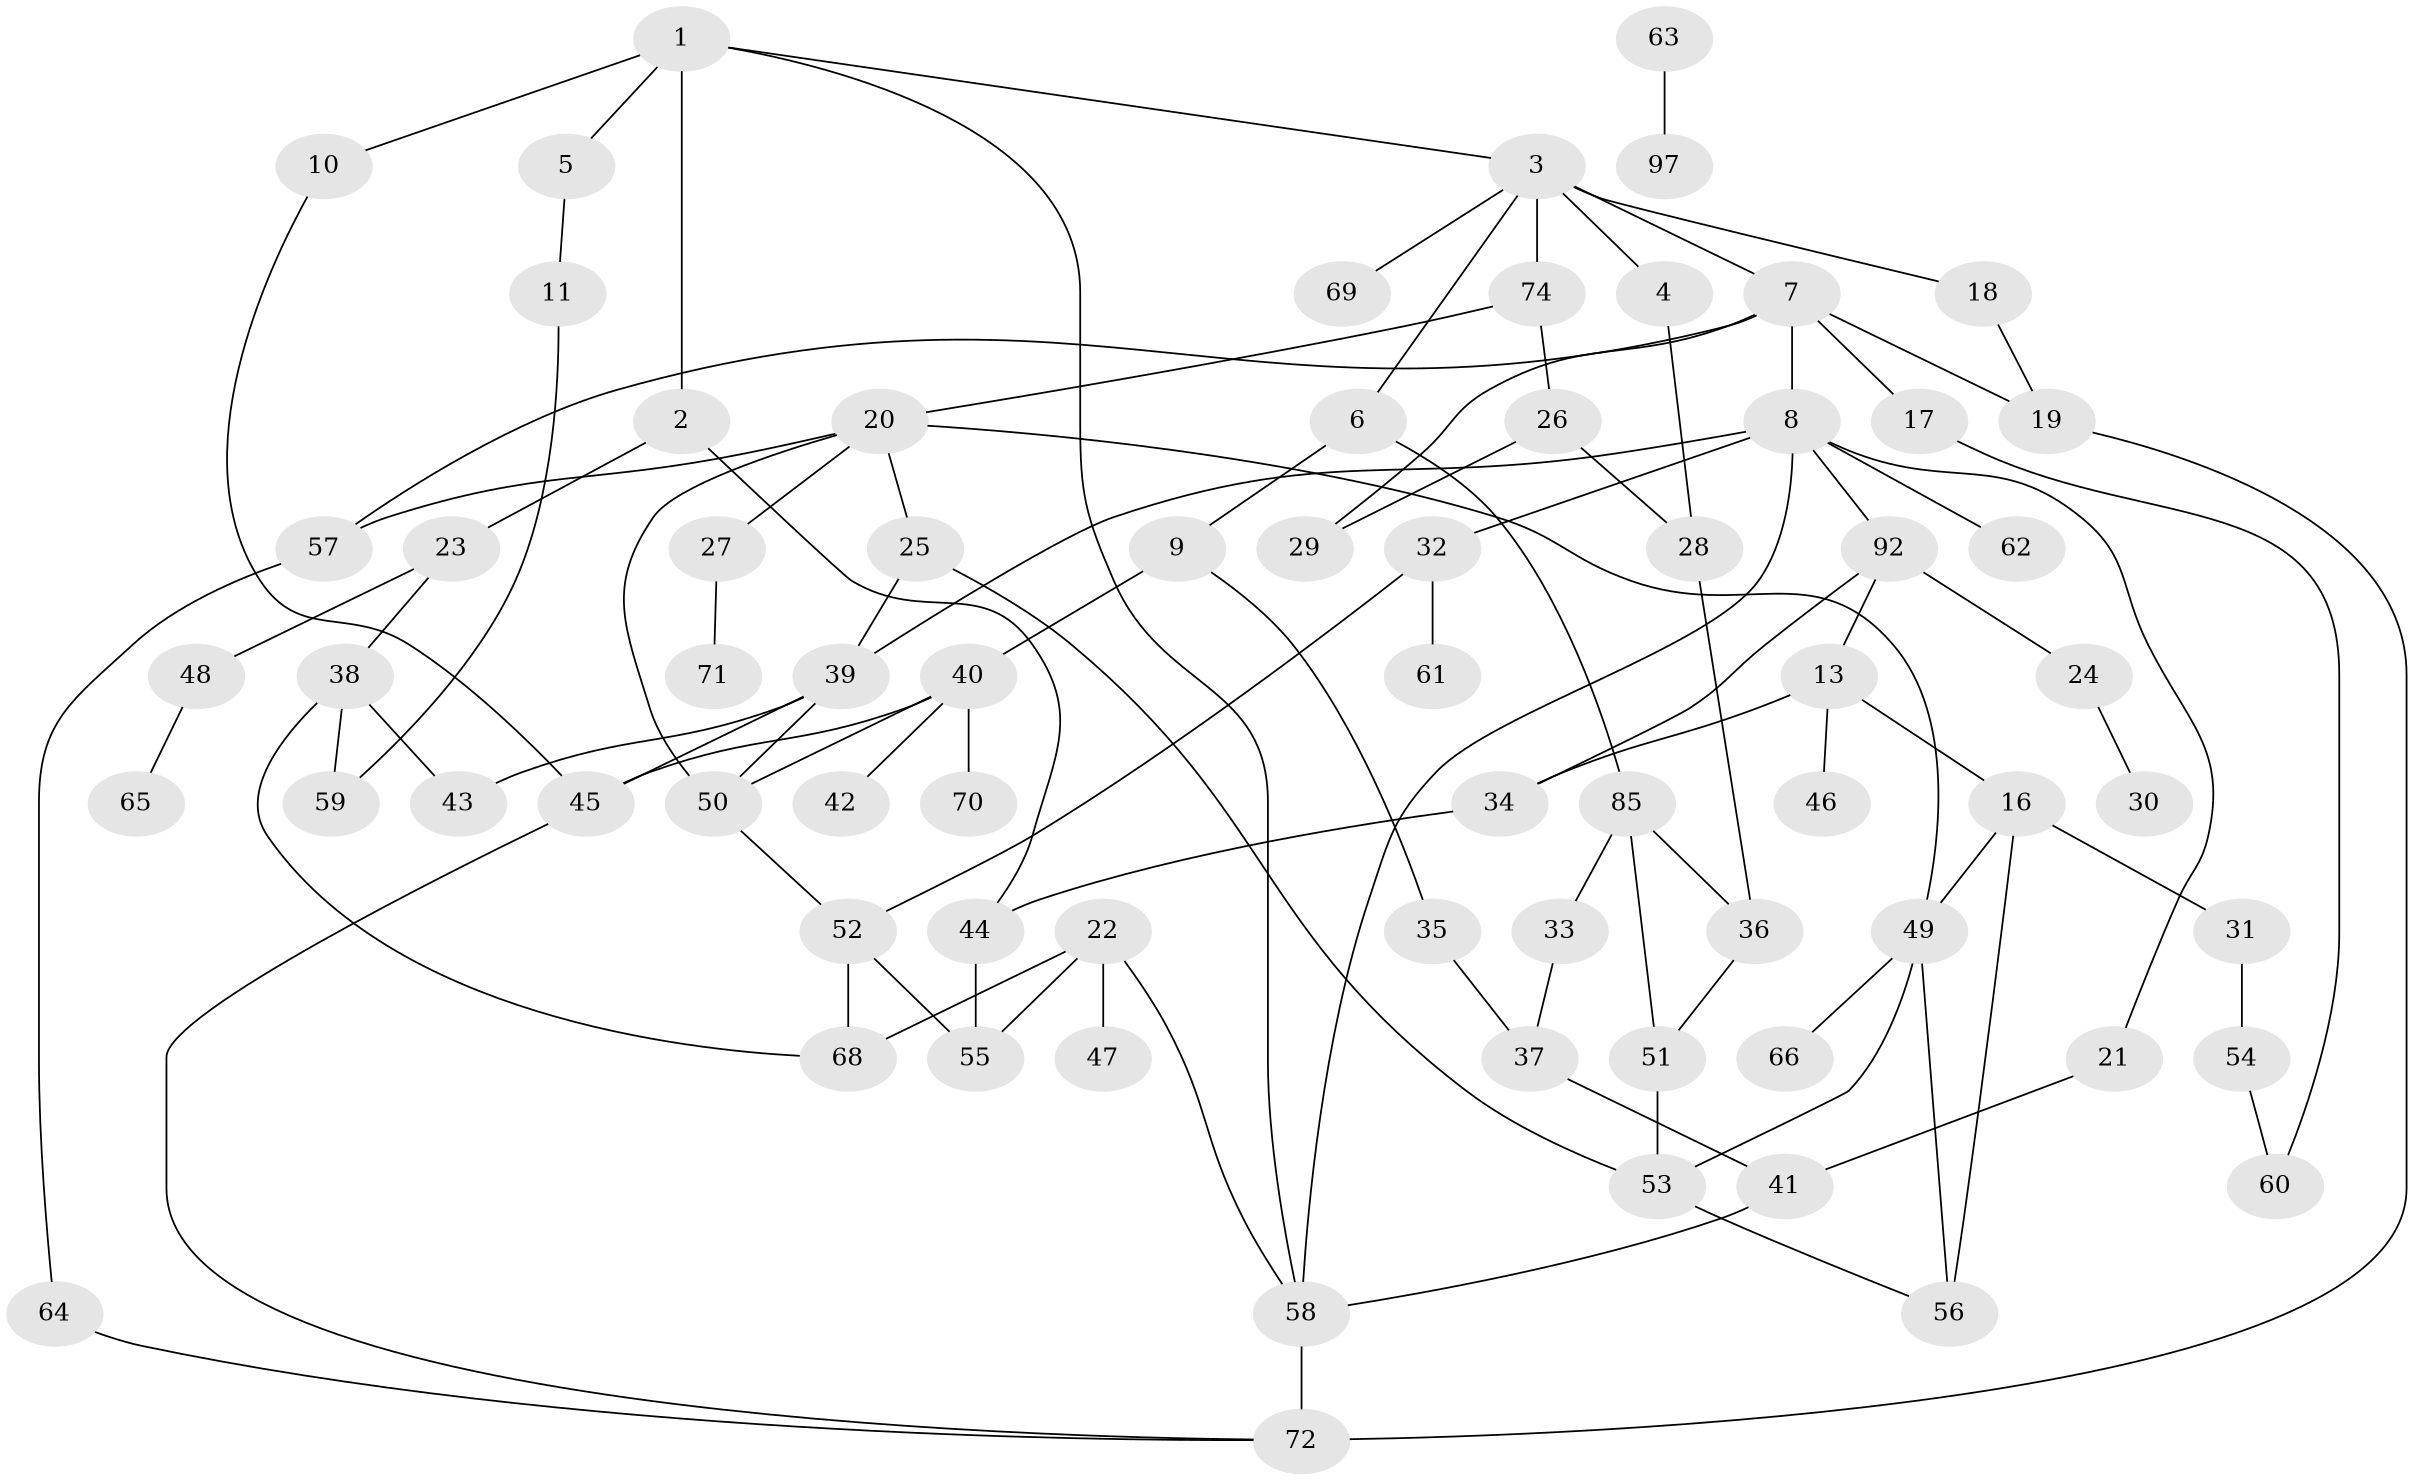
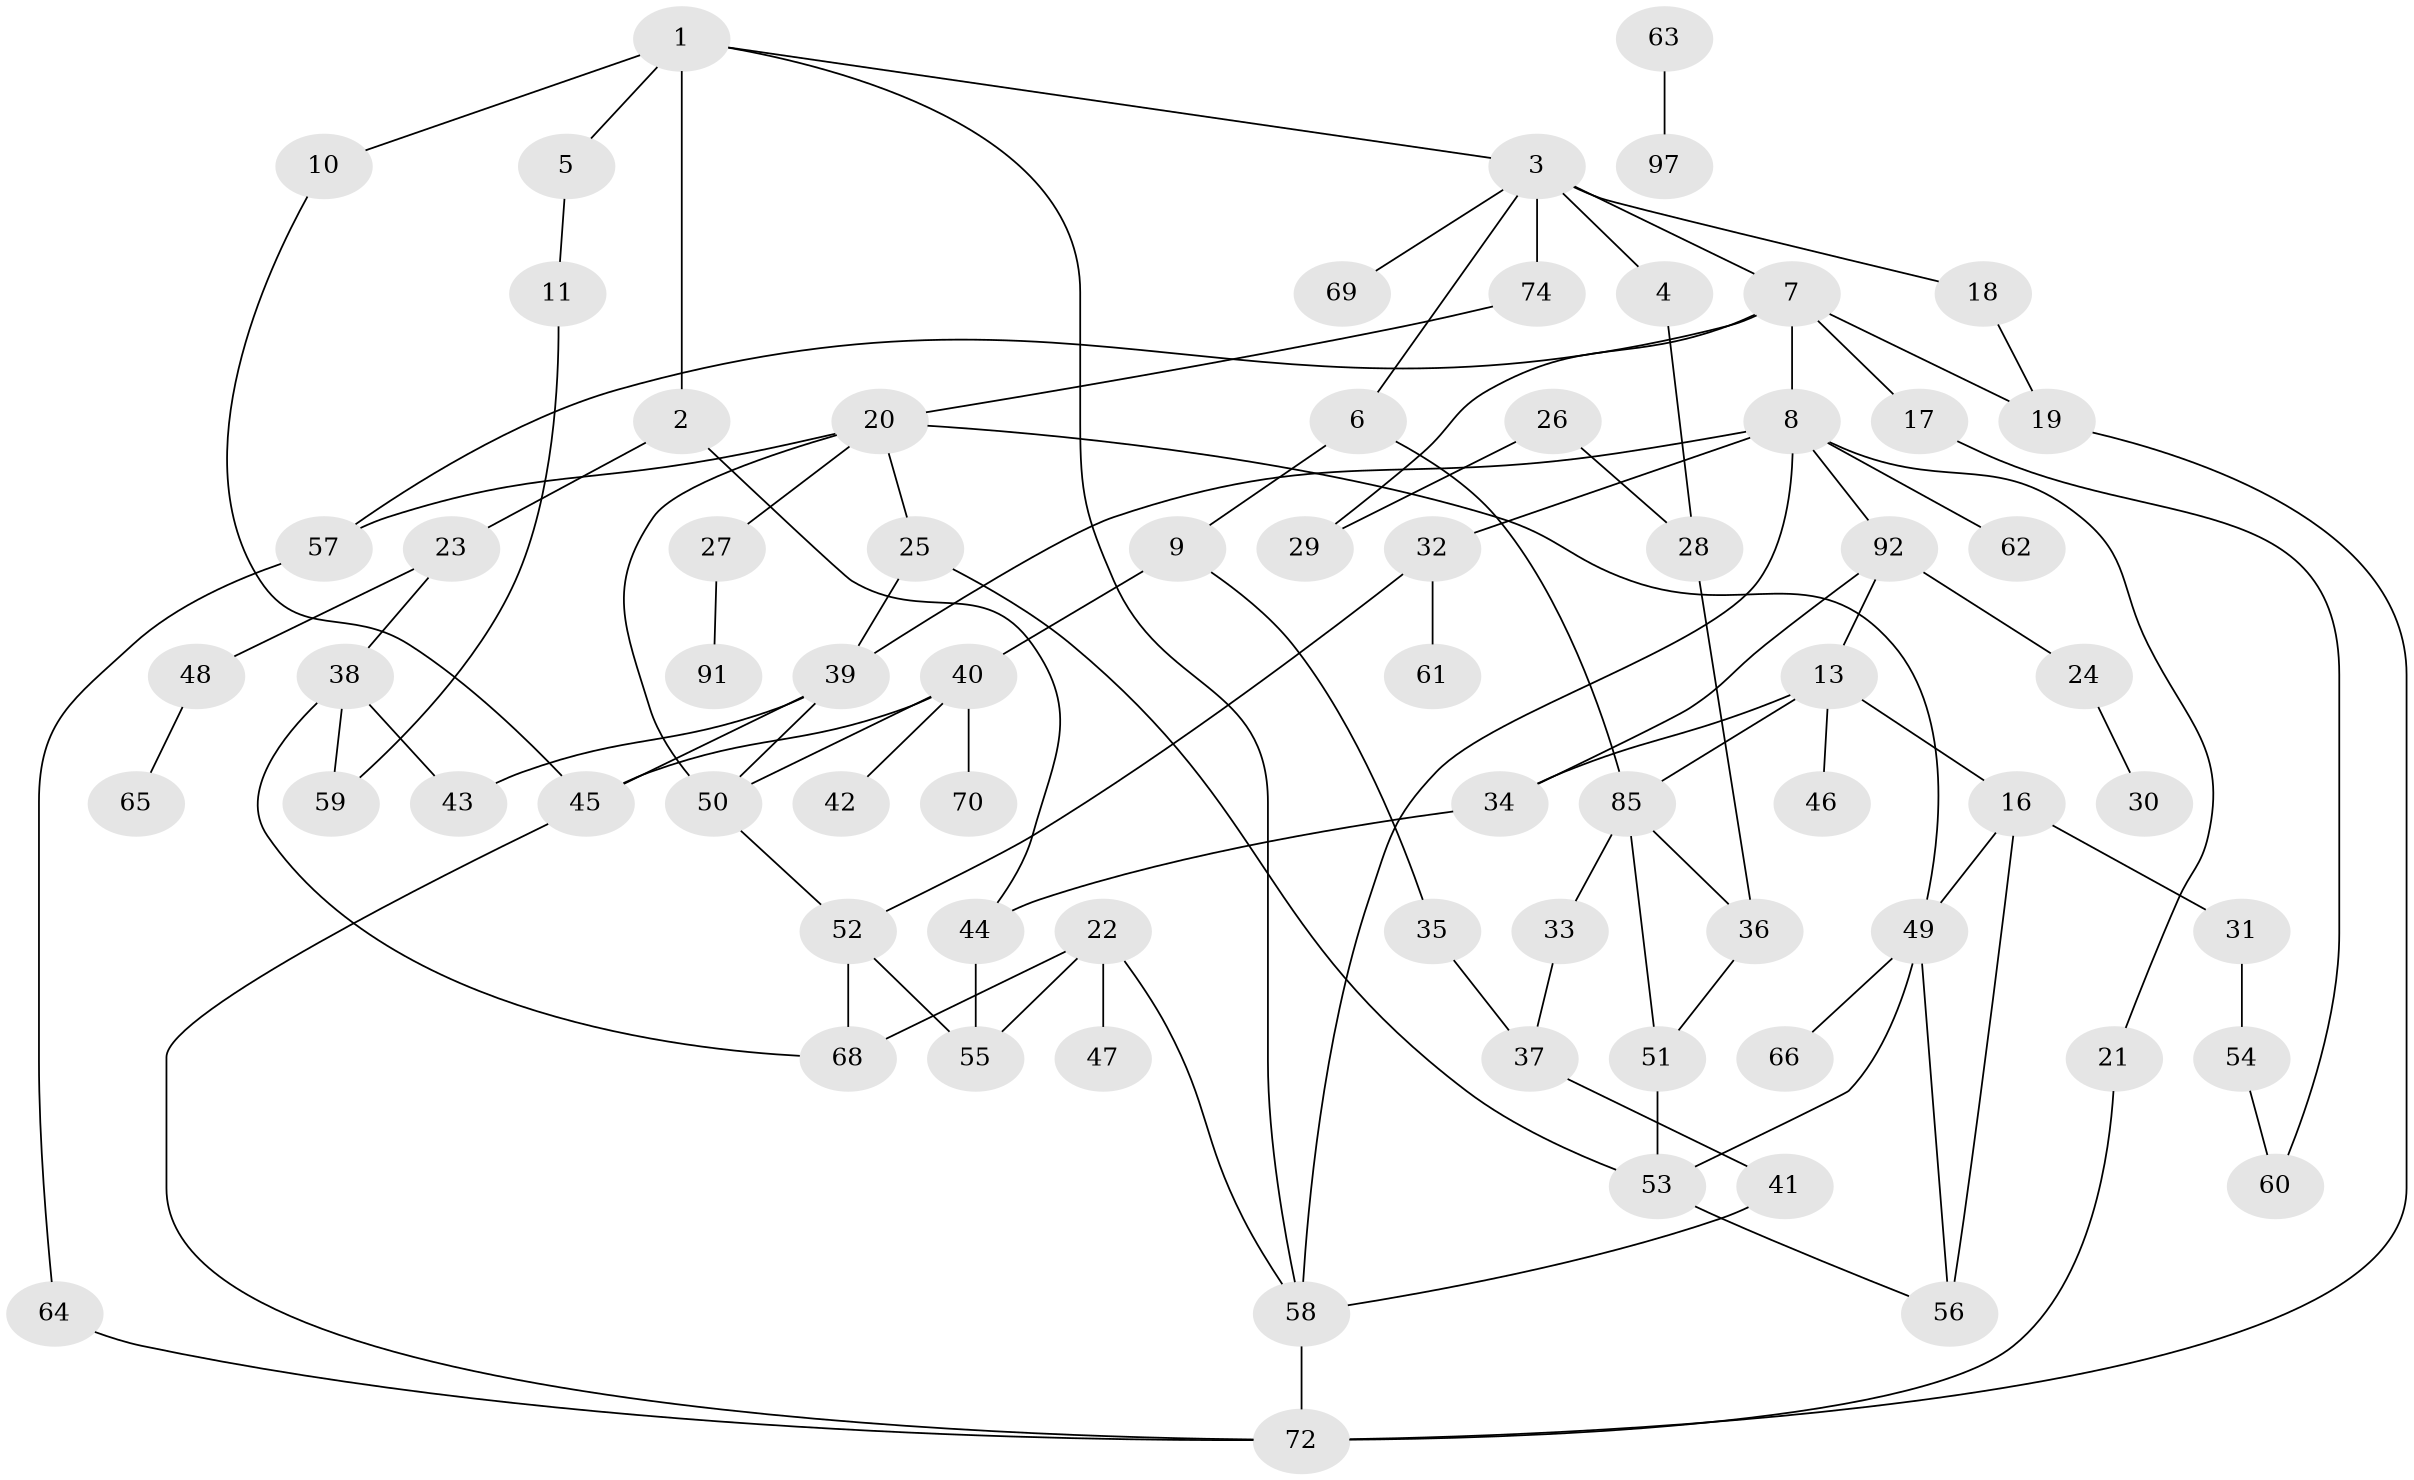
edge "74" -- "26": removed
node "71": label "71" -> "91"
edge "13" -- "85": added
edge "21" -- "41": now "21" -- "72"
